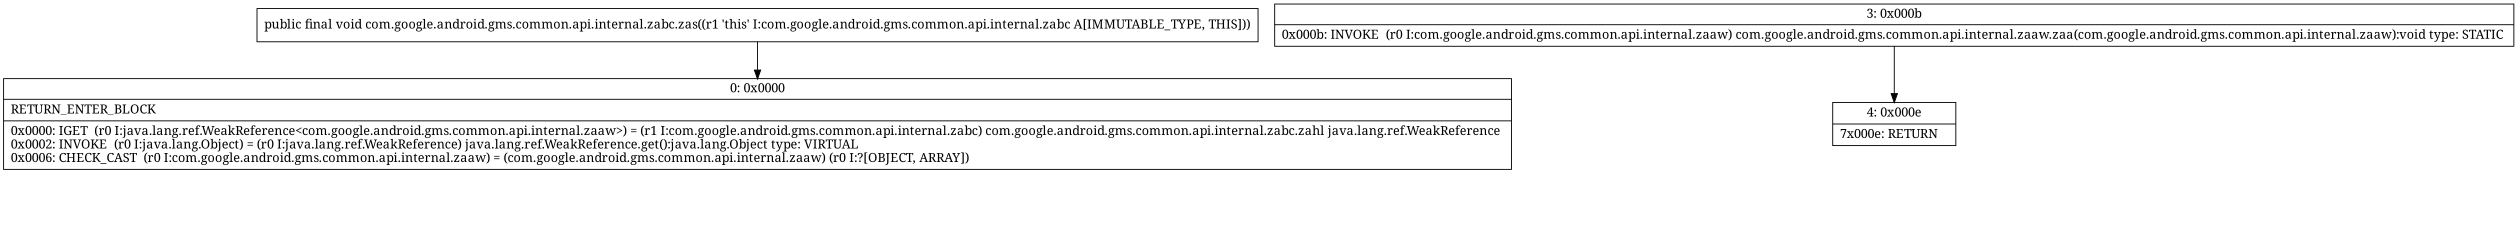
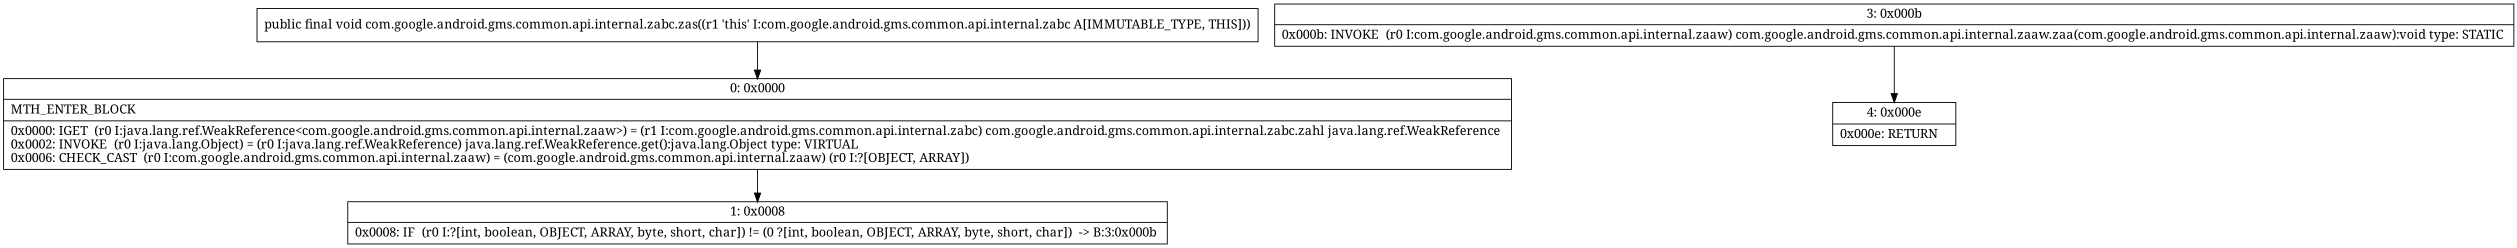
node "0: 0x0000": text "RETURN_ENTER_BLOCK" -> "MTH_ENTER_BLOCK"
node "4: 0x000e": text "7x000e: RETURN" -> "0x000e: RETURN"
node "1: 0x0008": added
